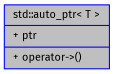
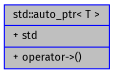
node "std::auto_ptr< T >": text "+ ptr" -> "+ std"
